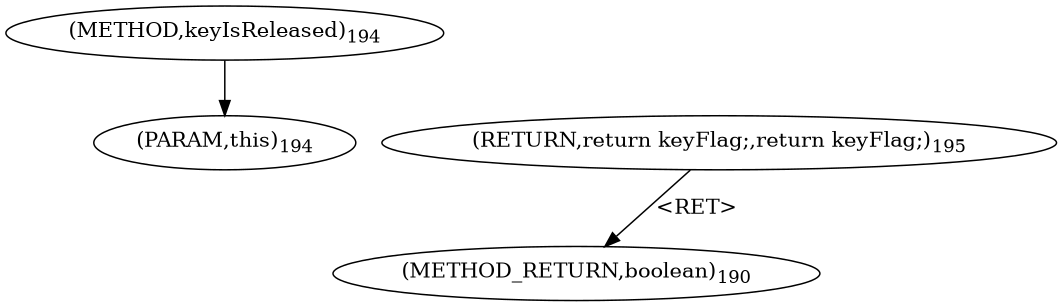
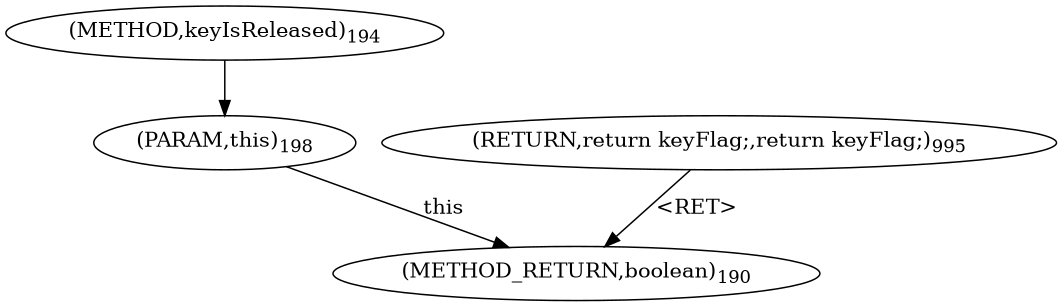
node "(PARAM,this)": text "194" -> "198"
node "(RETURN,return keyFlag;,return keyFlag;)": text "195" -> "995"
edge "(PARAM,this)" -> "(METHOD_RETURN,boolean)": added, label "this"
